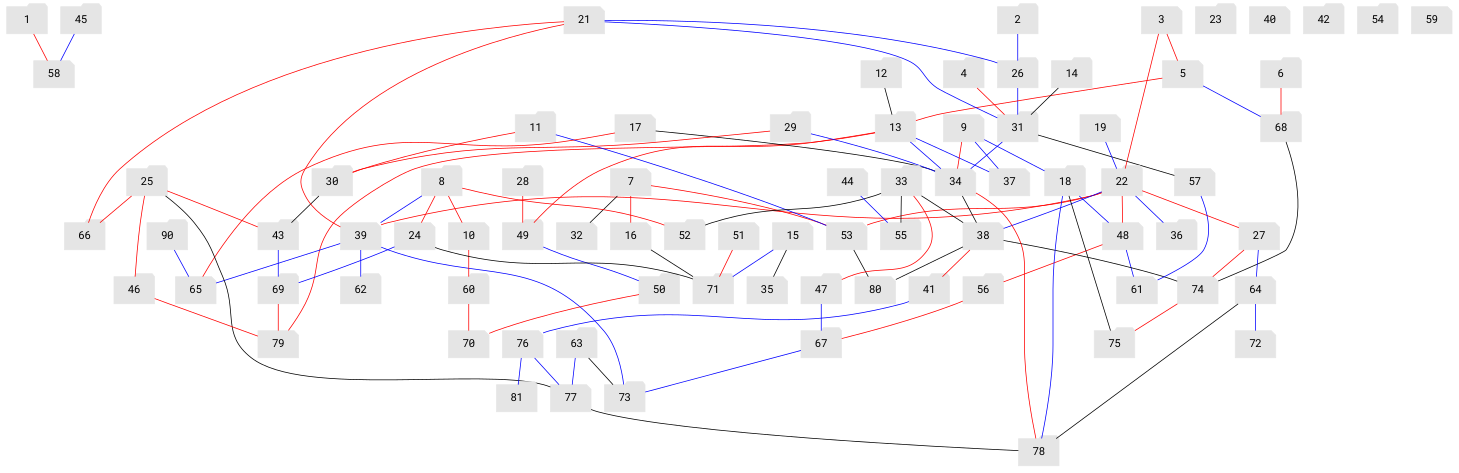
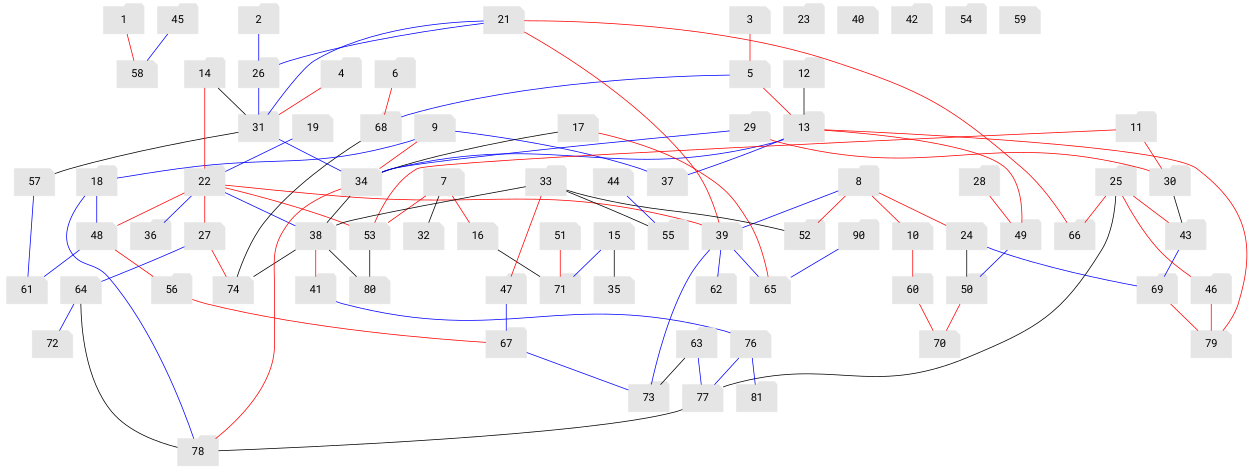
edge "3" -- "22": now "14" -- "22"
edge "11" -- "53": color blue -> red
edge "24" -- "71": now "24" -- "50"
node "75": removed
